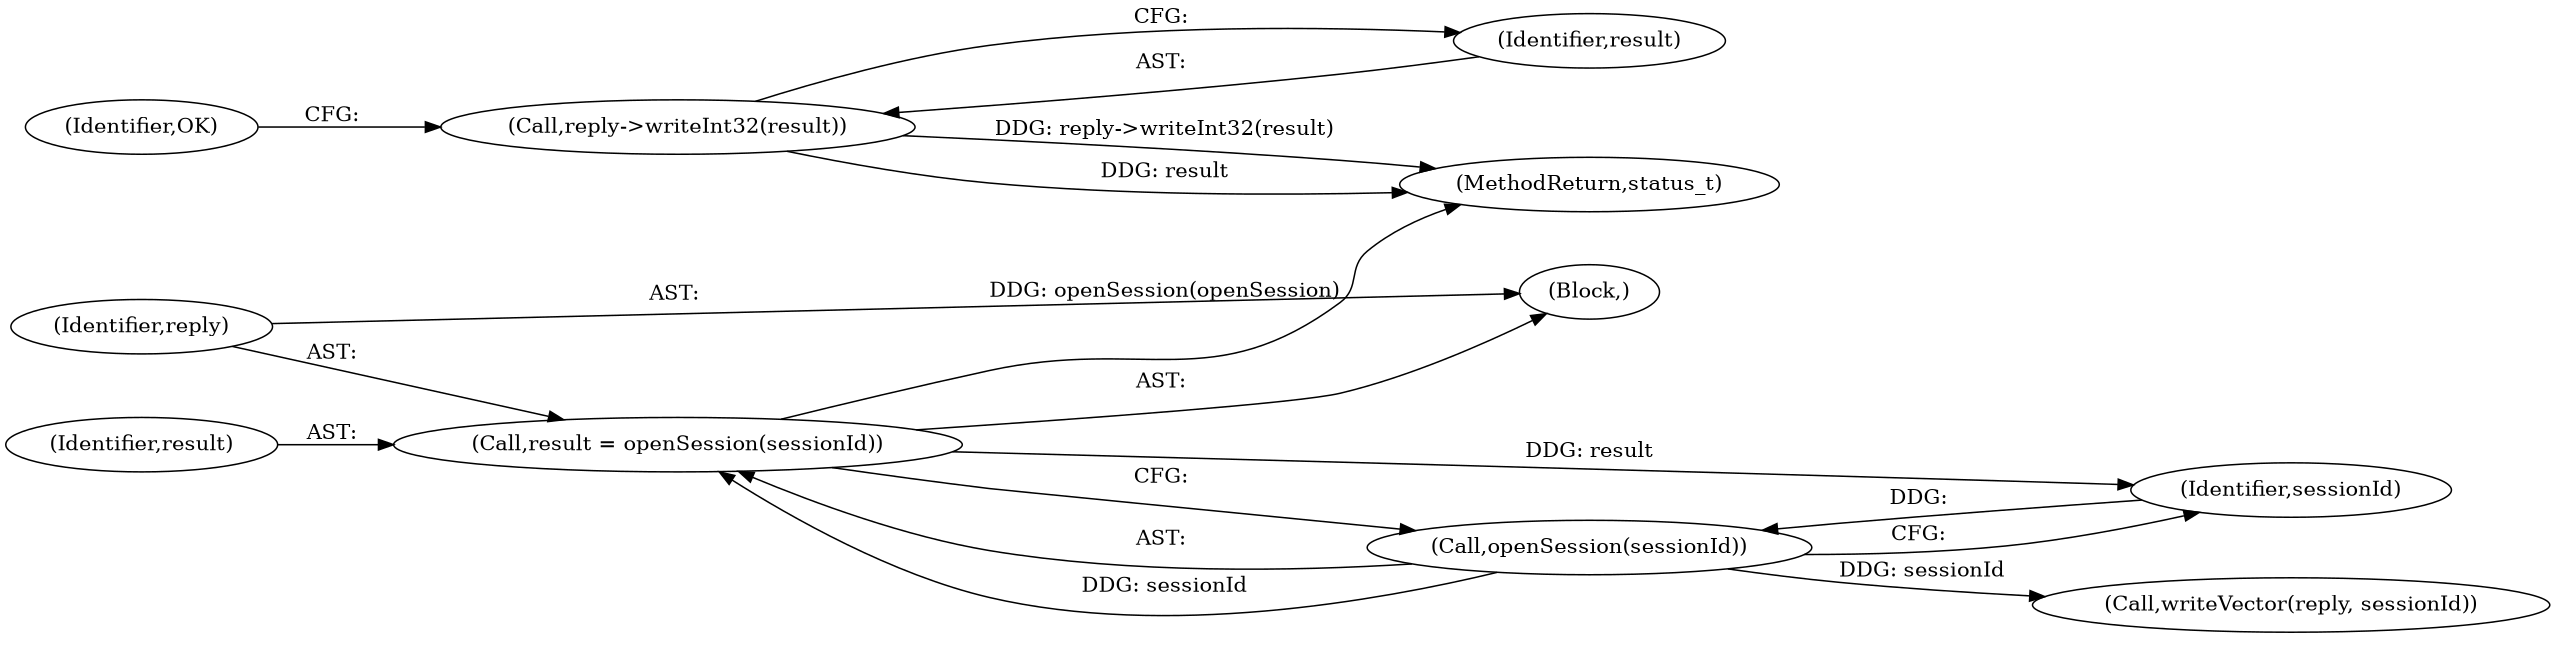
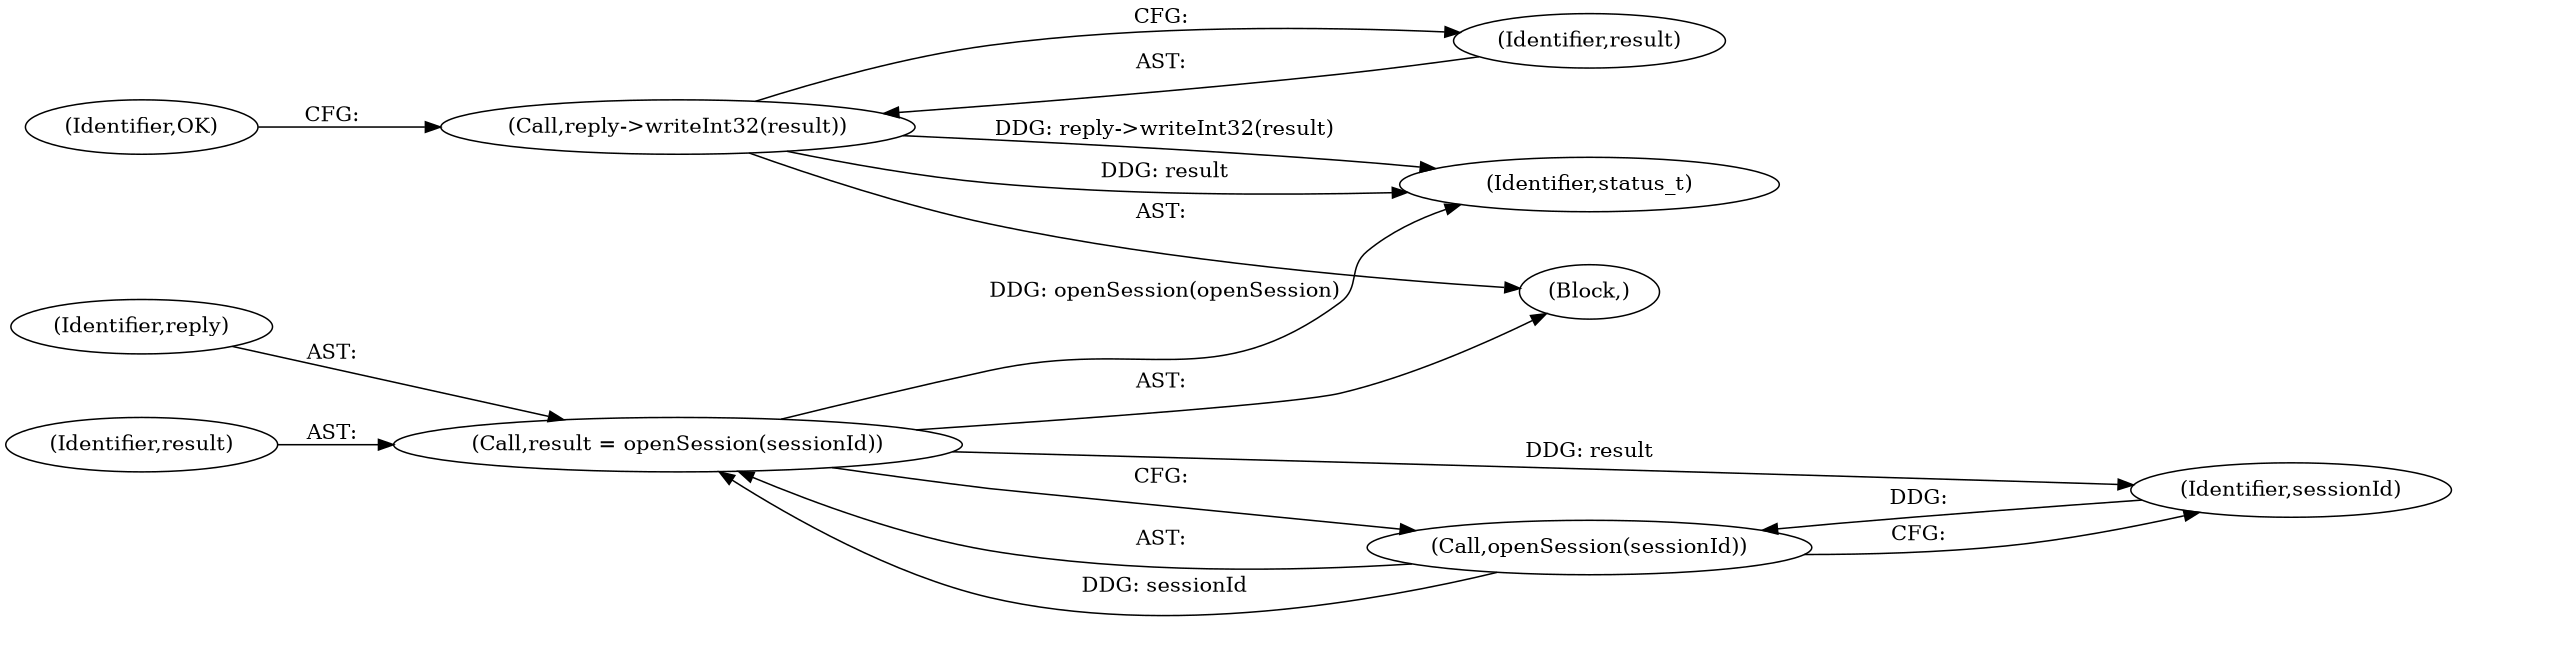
node "(MethodReturn,status_t)": label "(MethodReturn,status_t)" -> "(Identifier,status_t)"
edge "(Identifier,reply)" -> "(Block,)": now "(Call,reply->writeInt32(result))" -> "(Block,)"
node "(Call,writeVector(reply, sessionId))": removed
